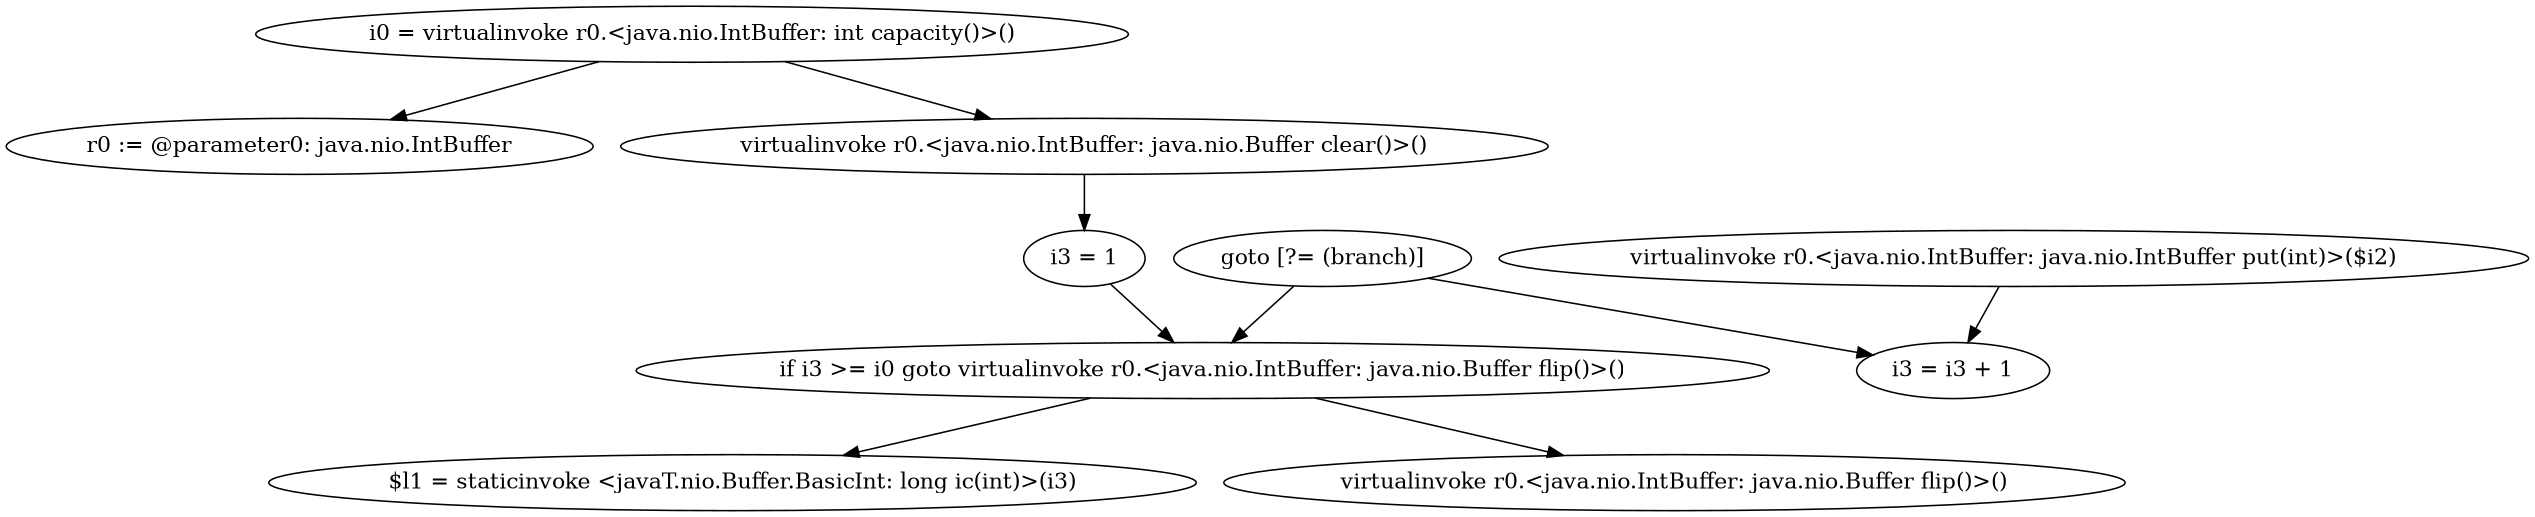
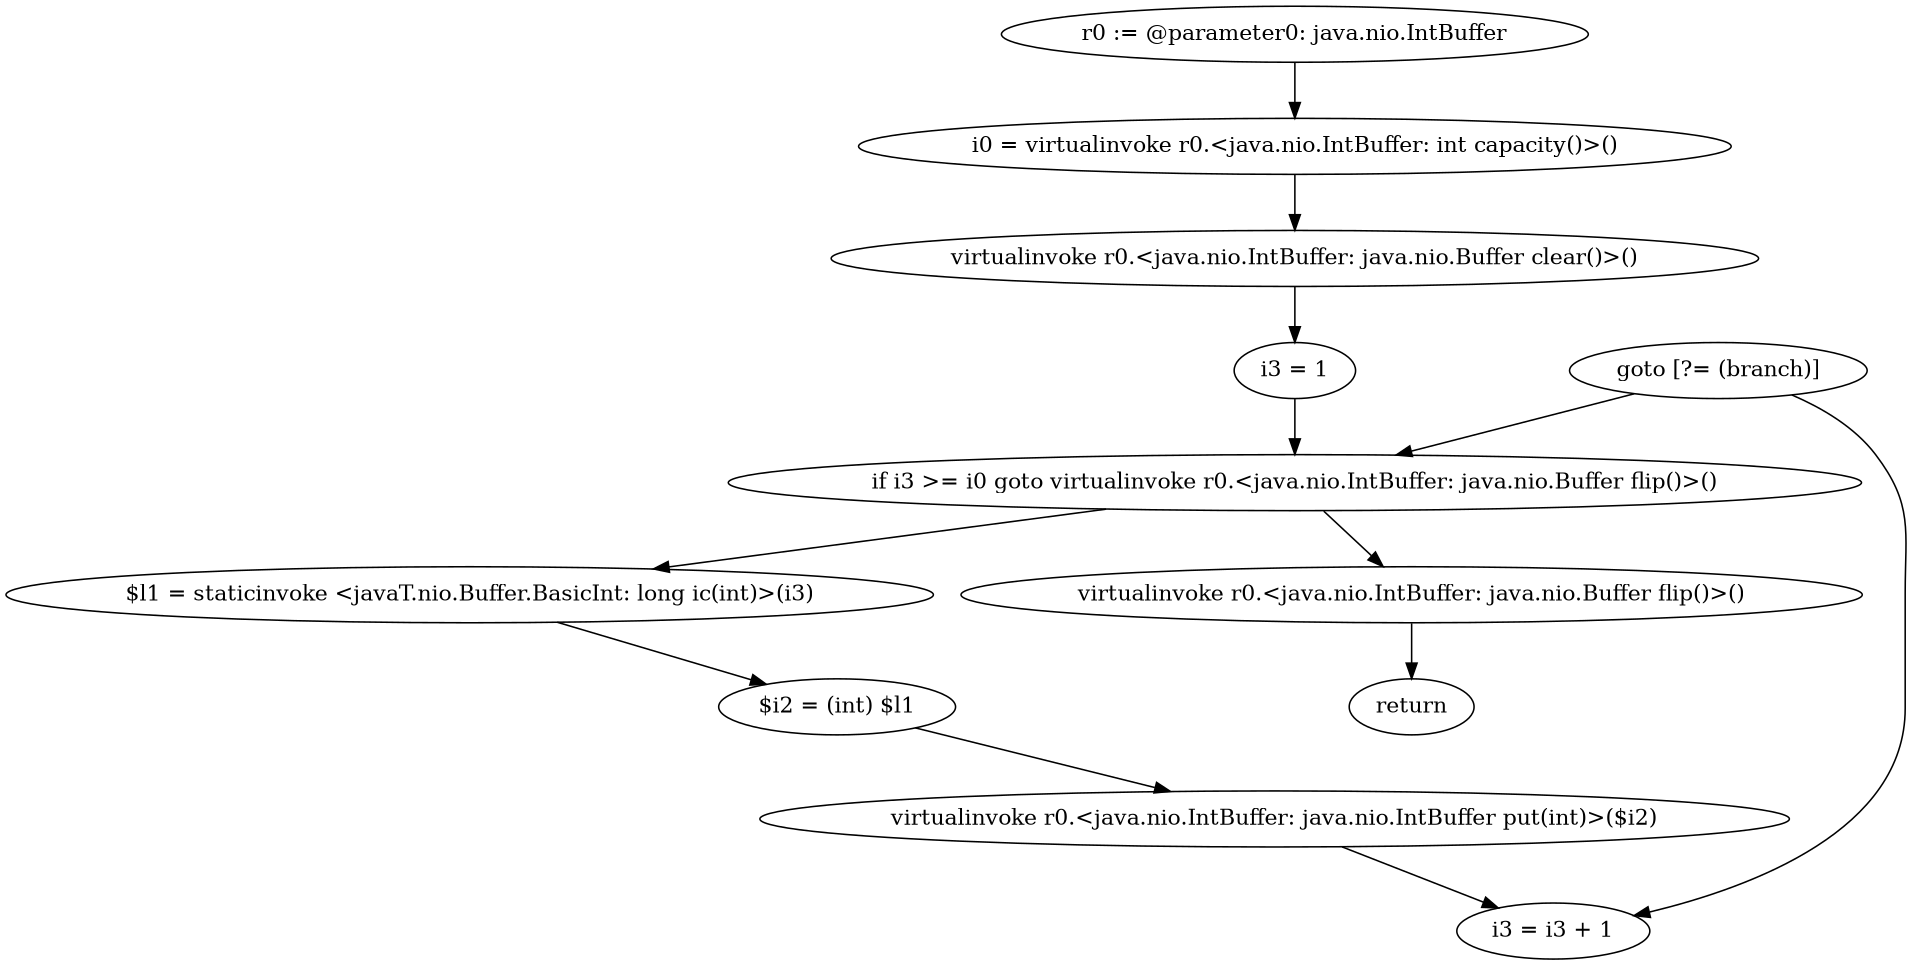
edge "i0 = virtualinvoke r0.<java.nio.IntBuffer: int capacity()>()" -> "r0 := @parameter0: java.nio.IntBuffer": reversed
node "$i2 = (int) $l1": added
node "return": added
